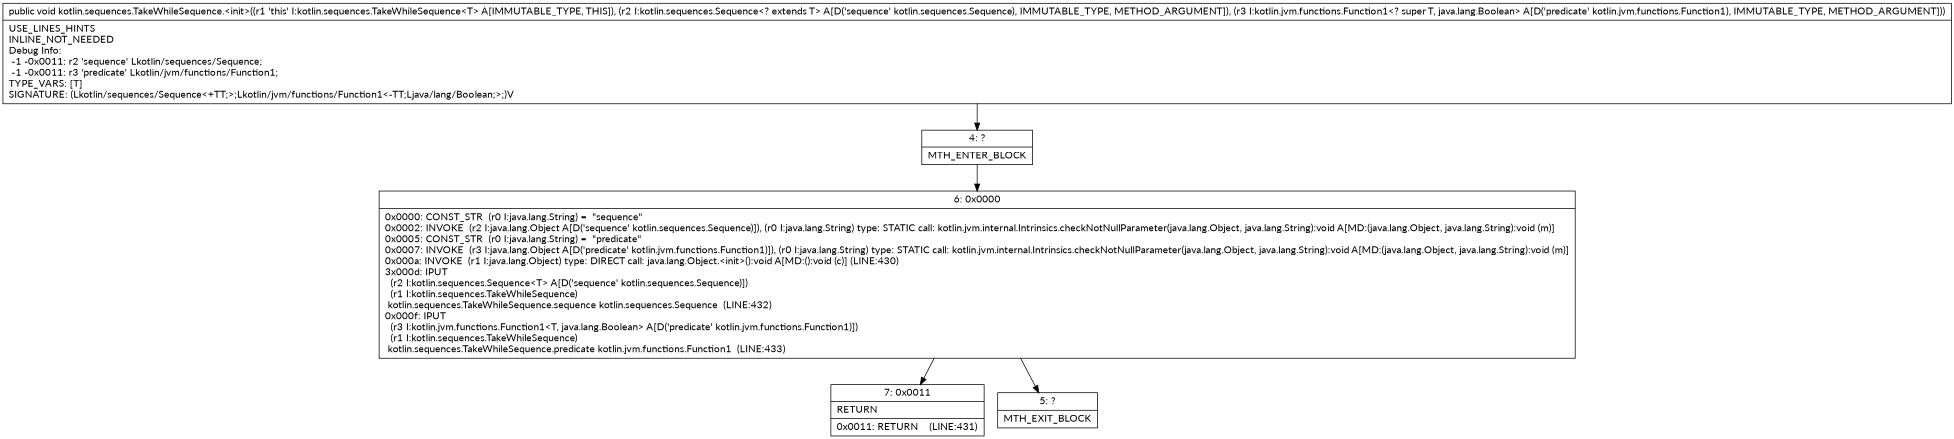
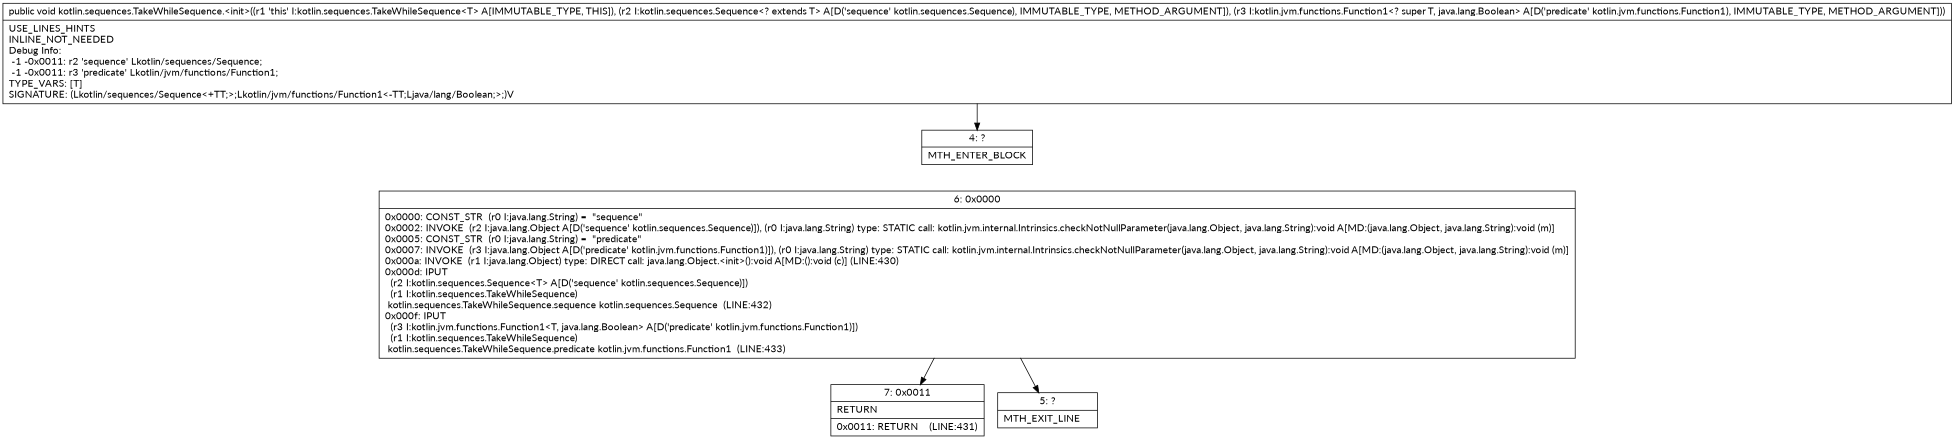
edge "4: ?" -> "6: 0x0000": removed
node "6: 0x0000": text "3x000d: IPUT" -> "0x000d: IPUT"
node "5: ?": text "MTH_EXIT_BLOCK" -> "MTH_EXIT_LINE"
